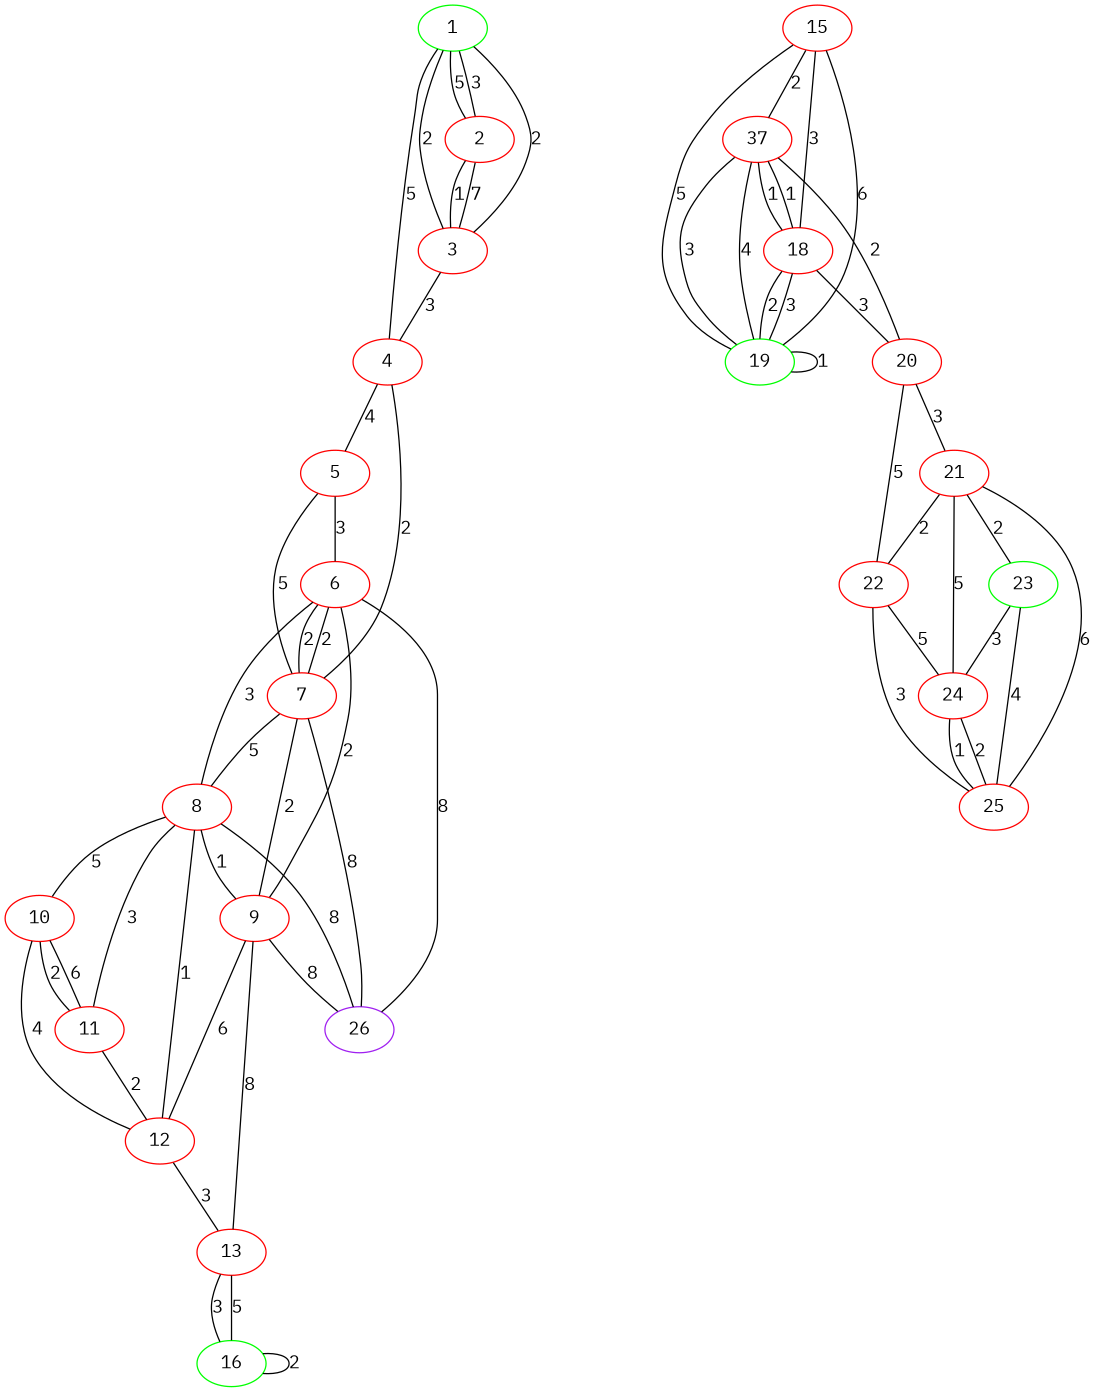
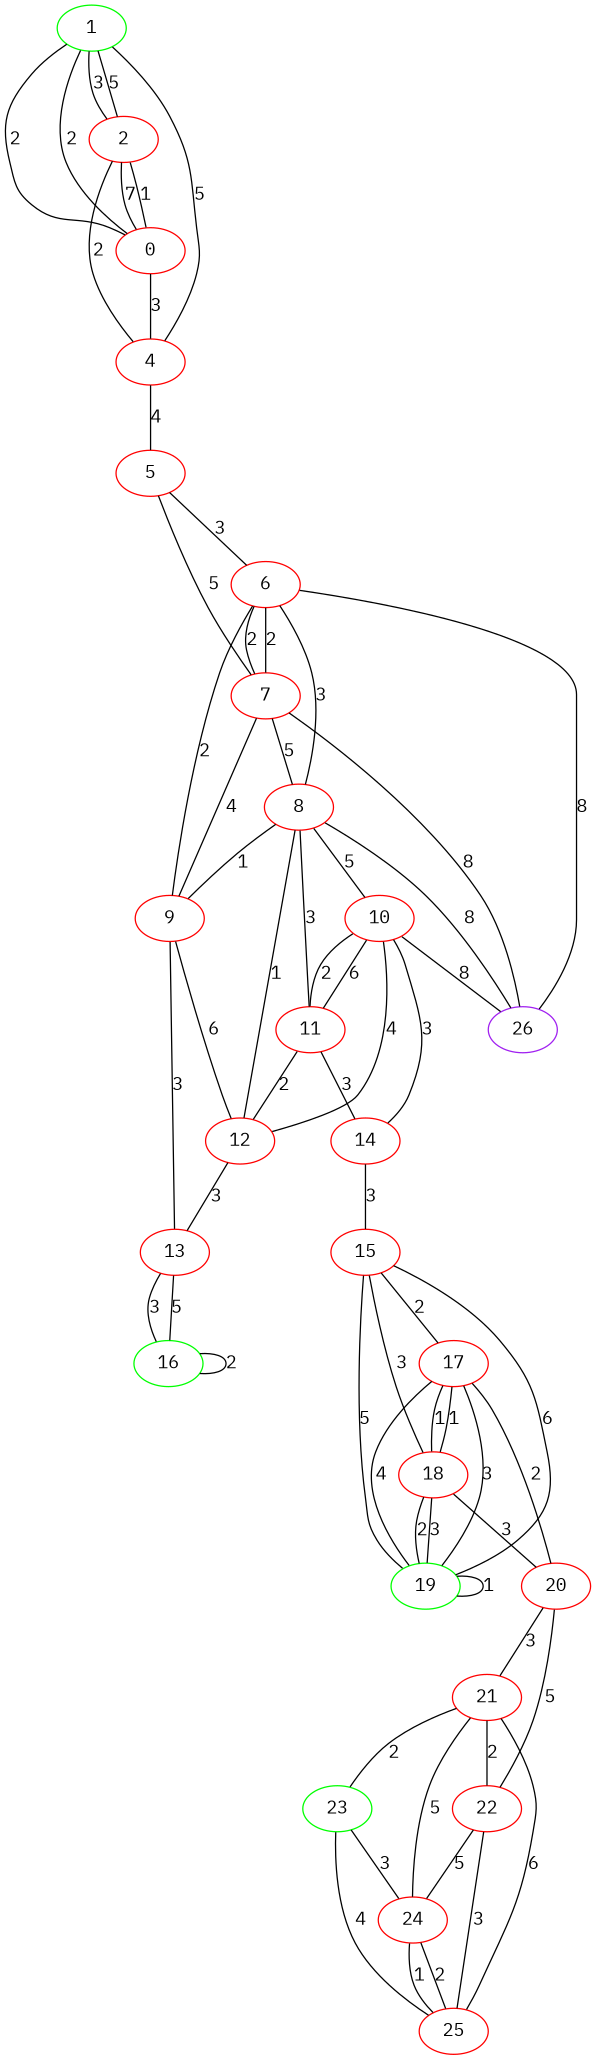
node "37": label "37" -> "17"
node "3": label "3" -> "0"
edge "4" -- "7": now "4" -- "2"
edge "7" -- "9": label "2" -> "4"
edge "9" -- "26": now "10" -- "26"
edge "9" -- "13": label "8" -> "3"
node "14": added
